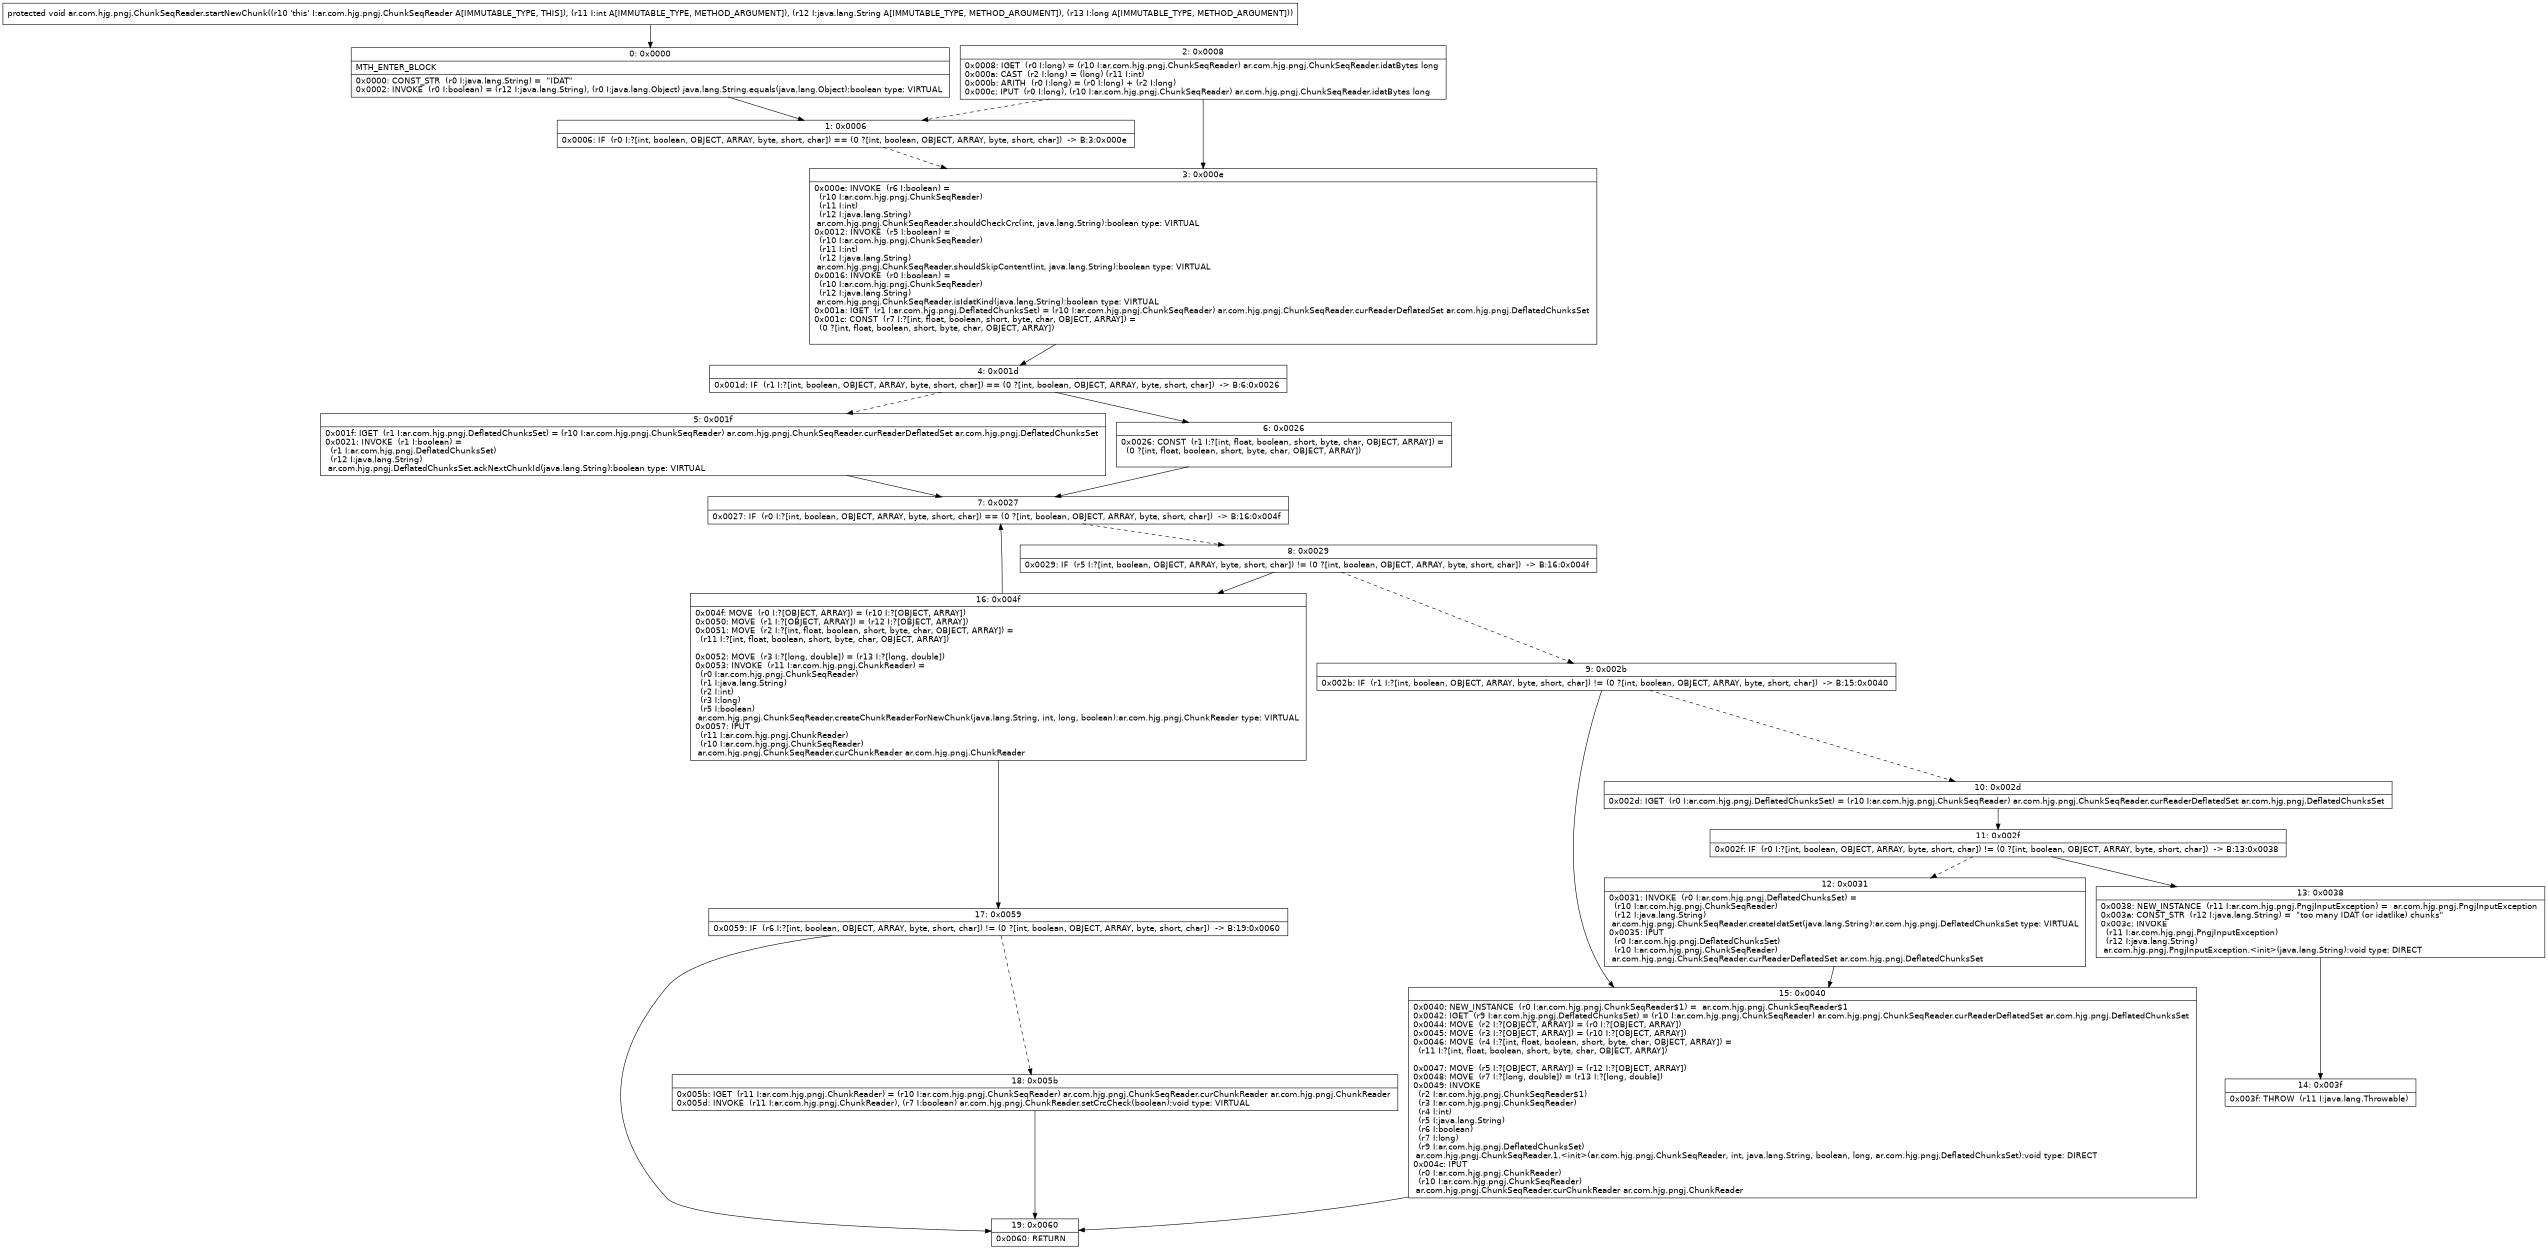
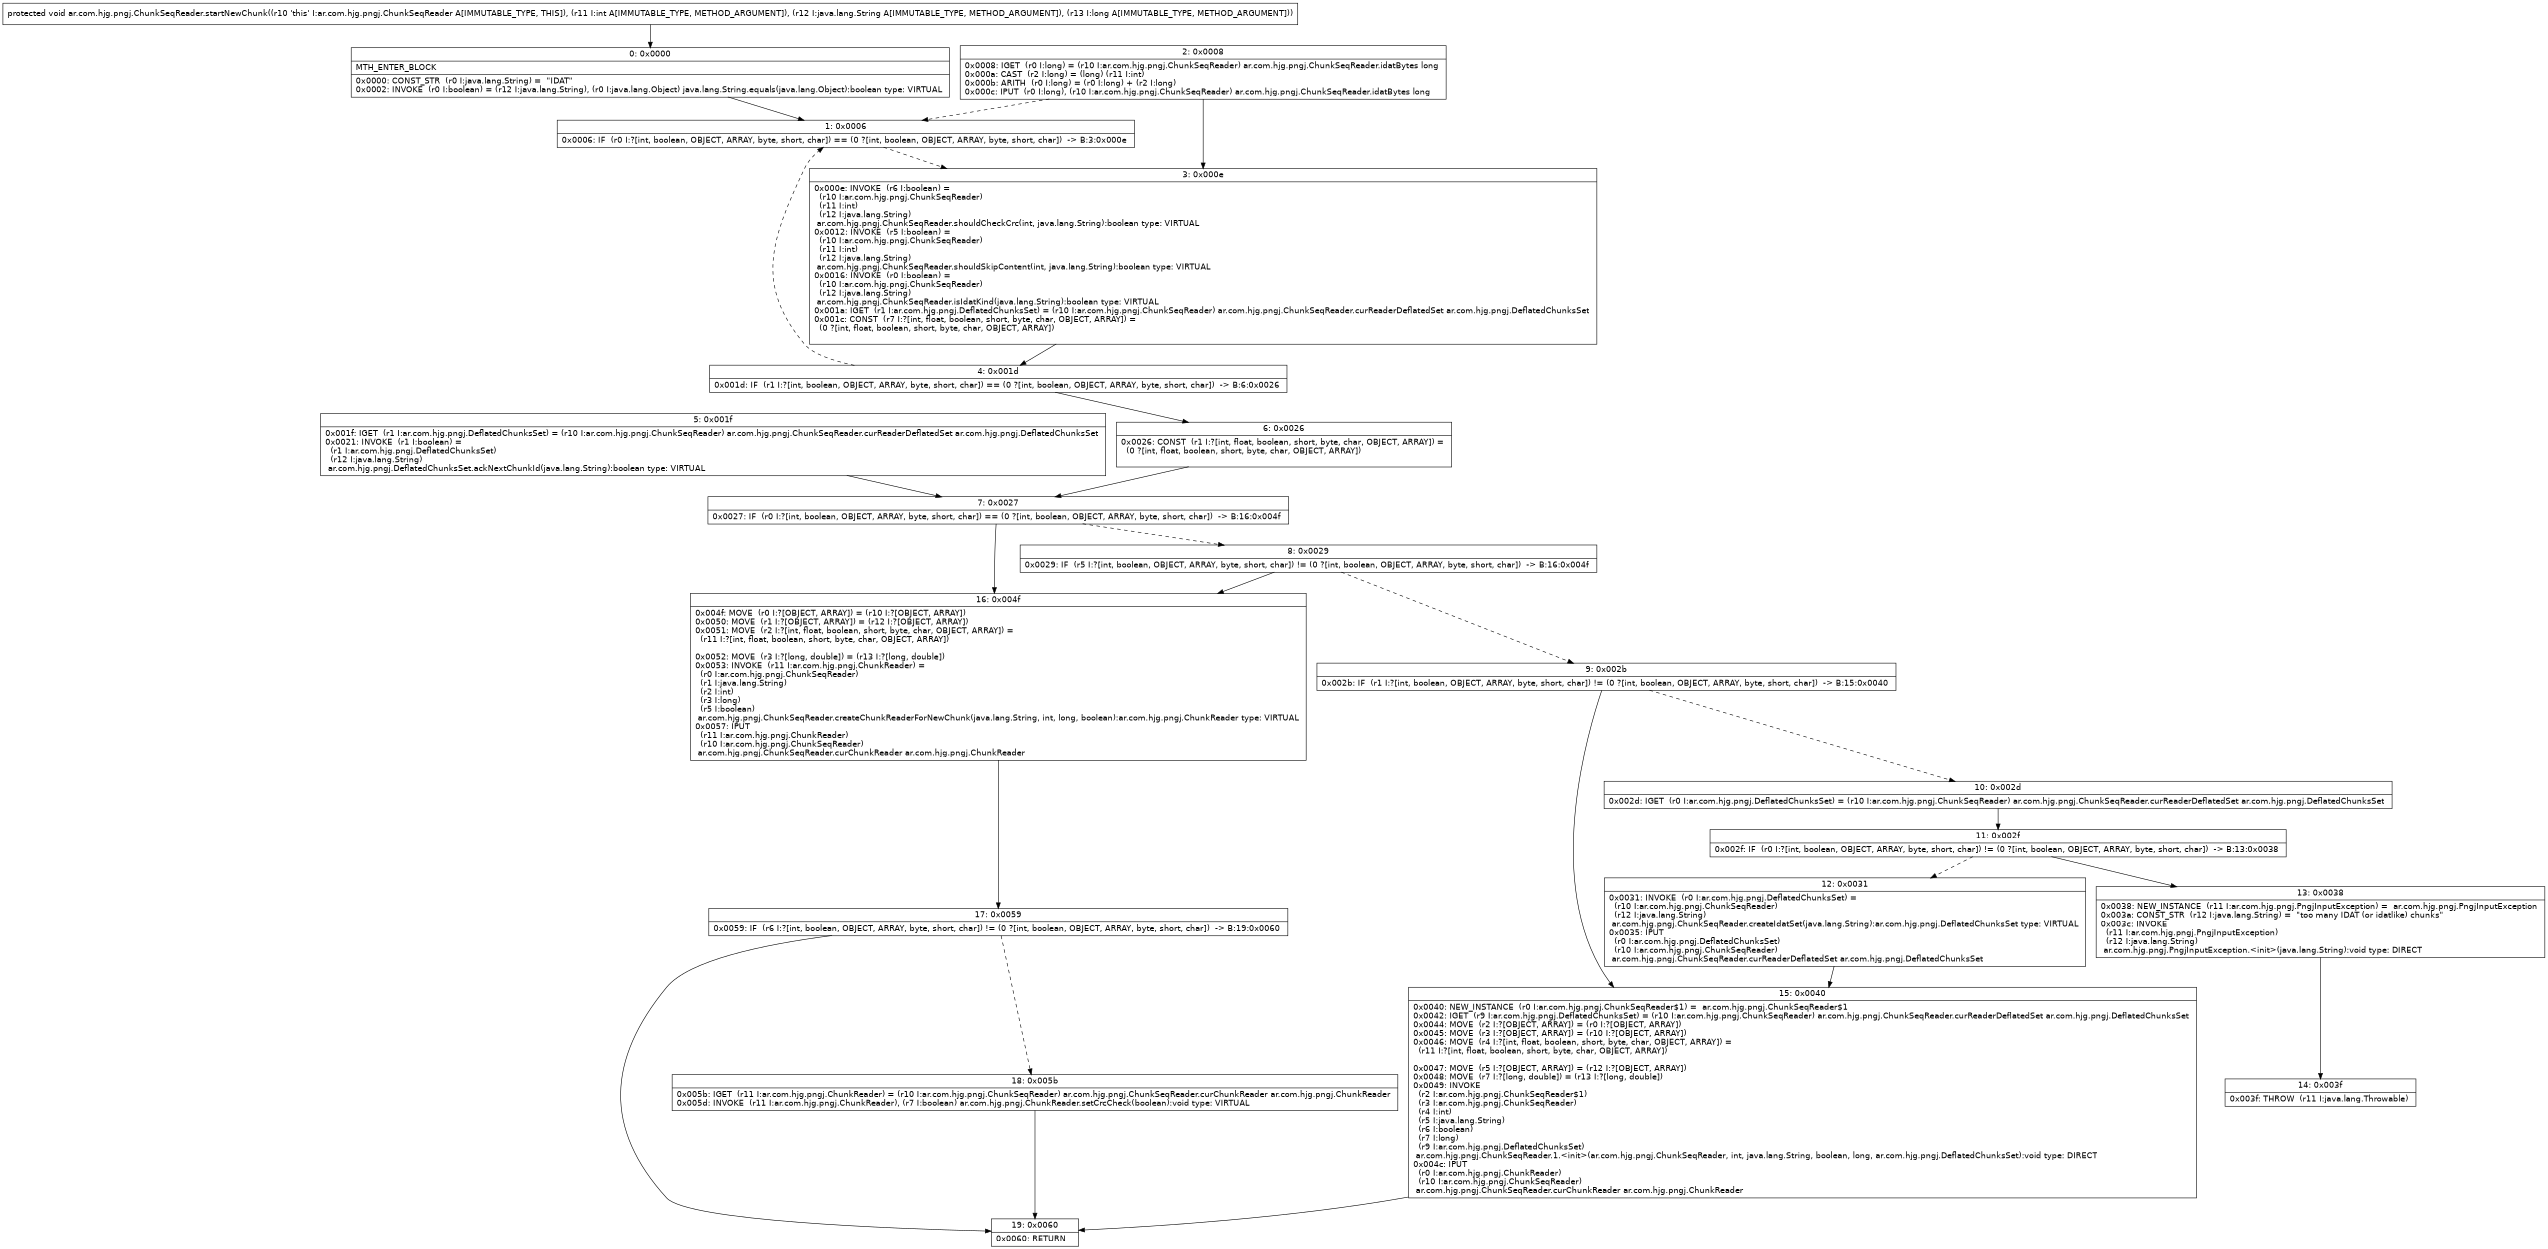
edge "4: 0x001d" -> "5: 0x001f": now "4: 0x001d" -> "1: 0x0006"
edge "16: 0x004f" -> "7: 0x0027": reversed
